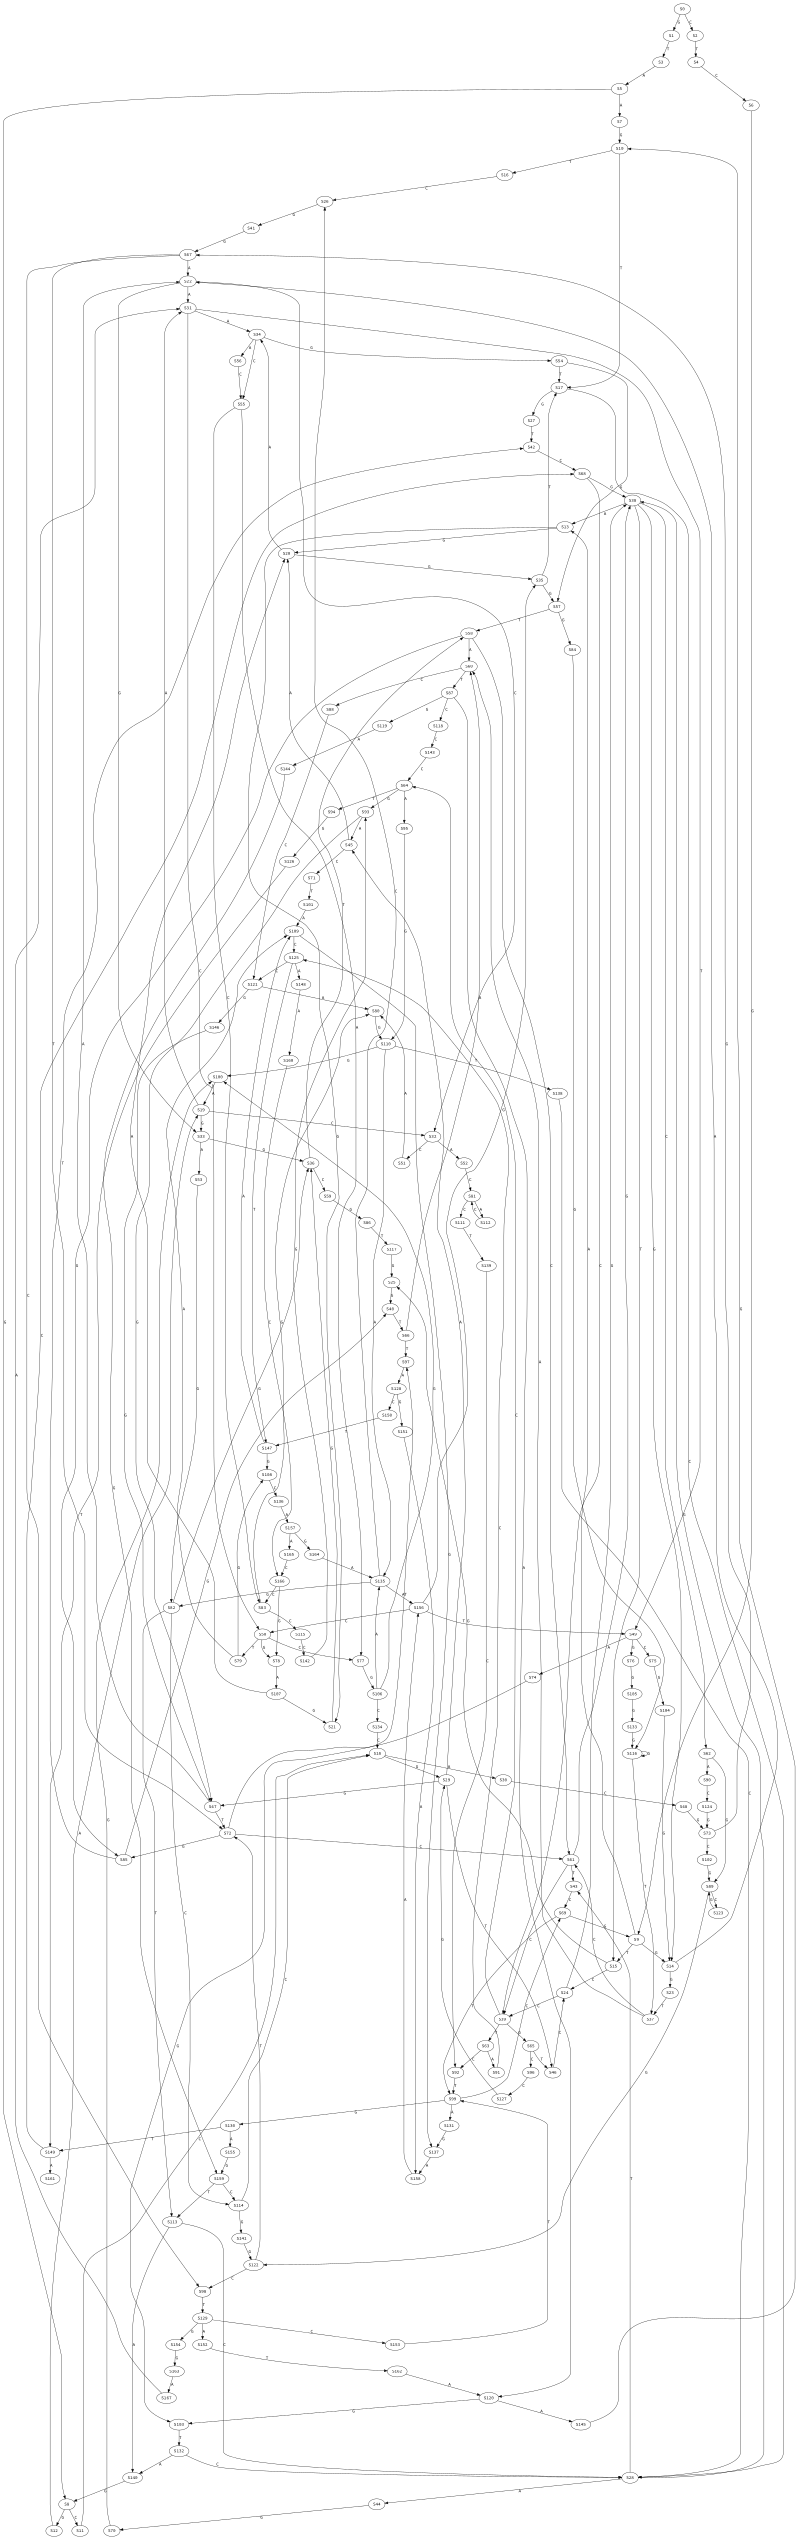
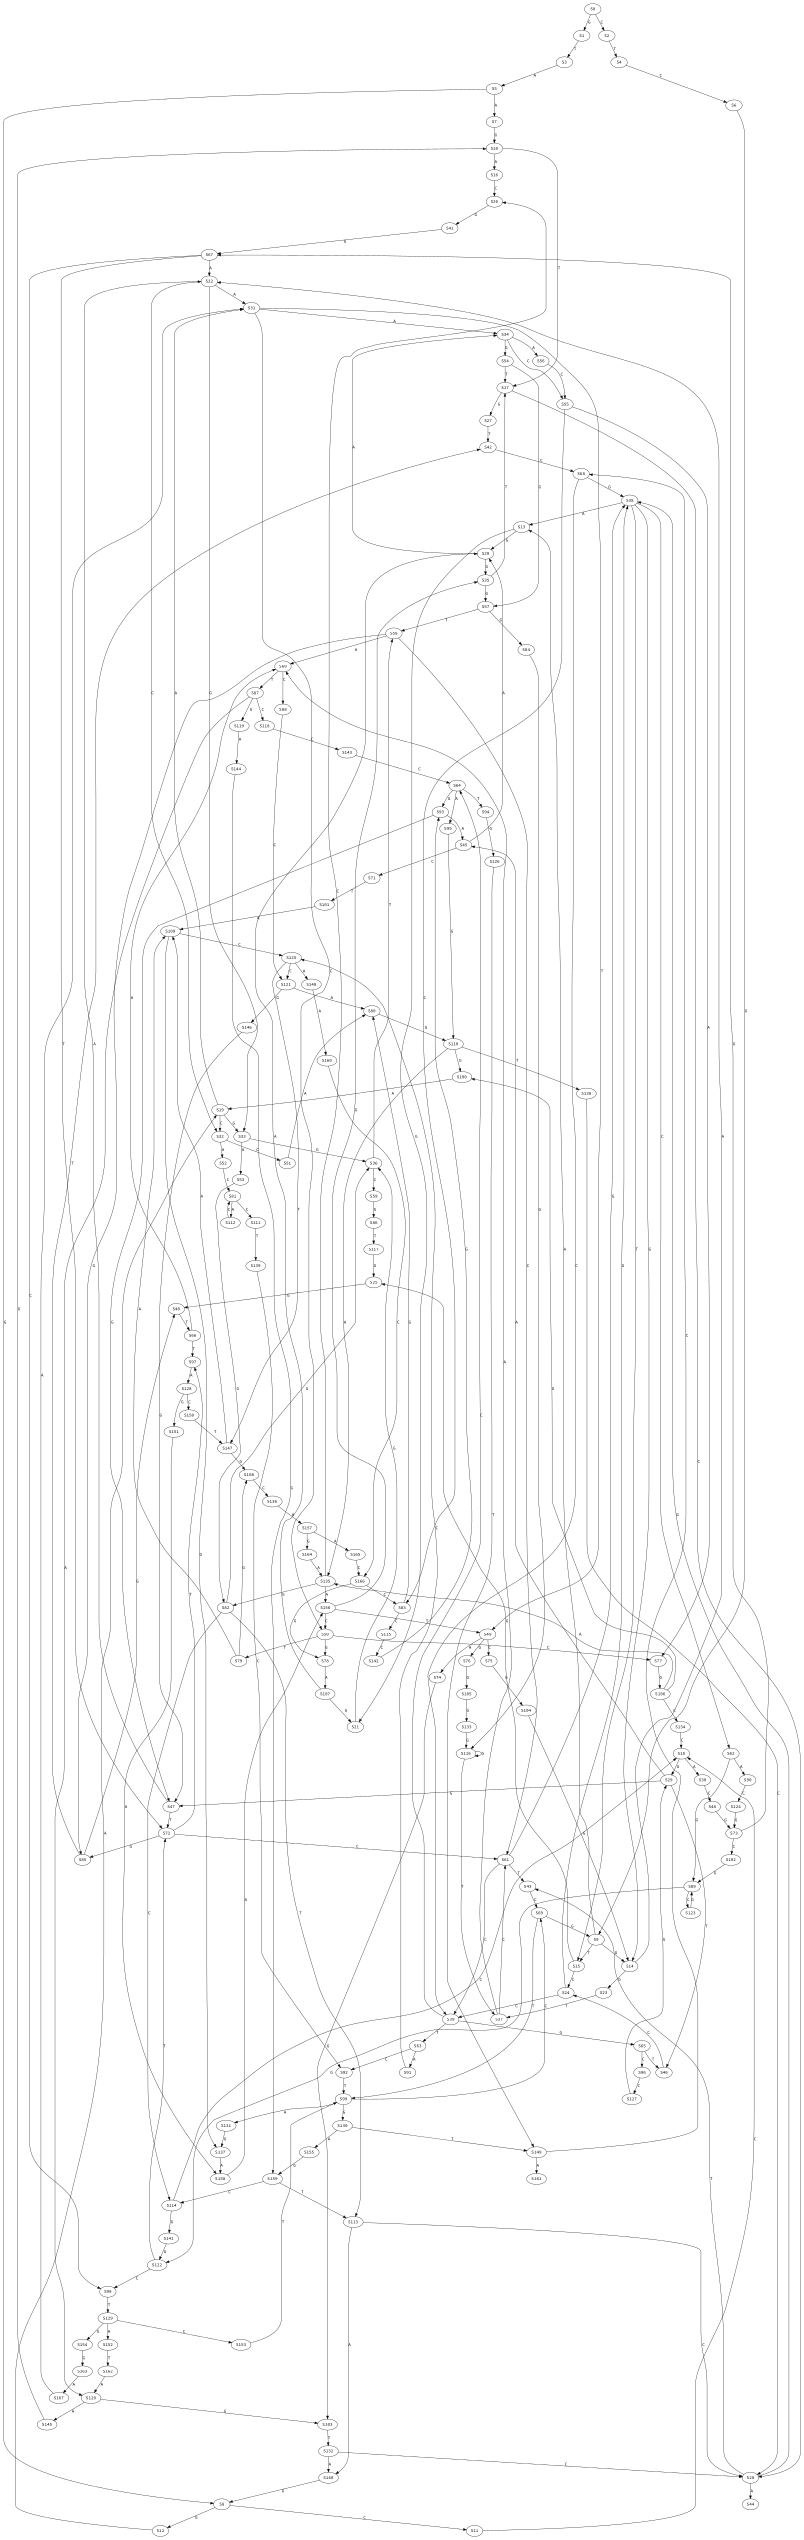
edge "S10" -> "S16": label "T" -> "A"
node "S70": removed
